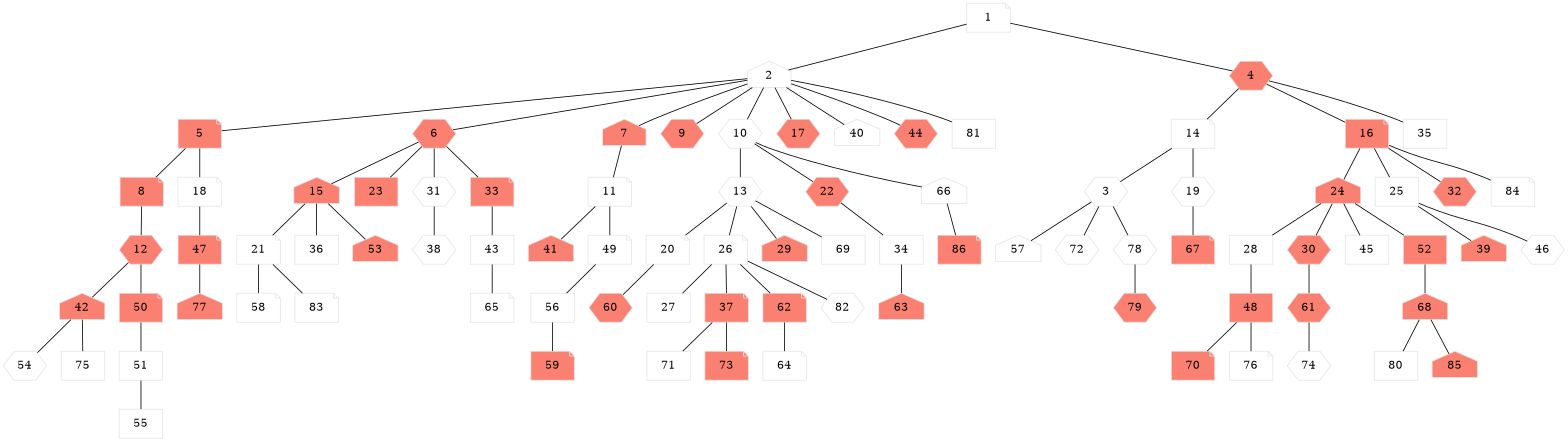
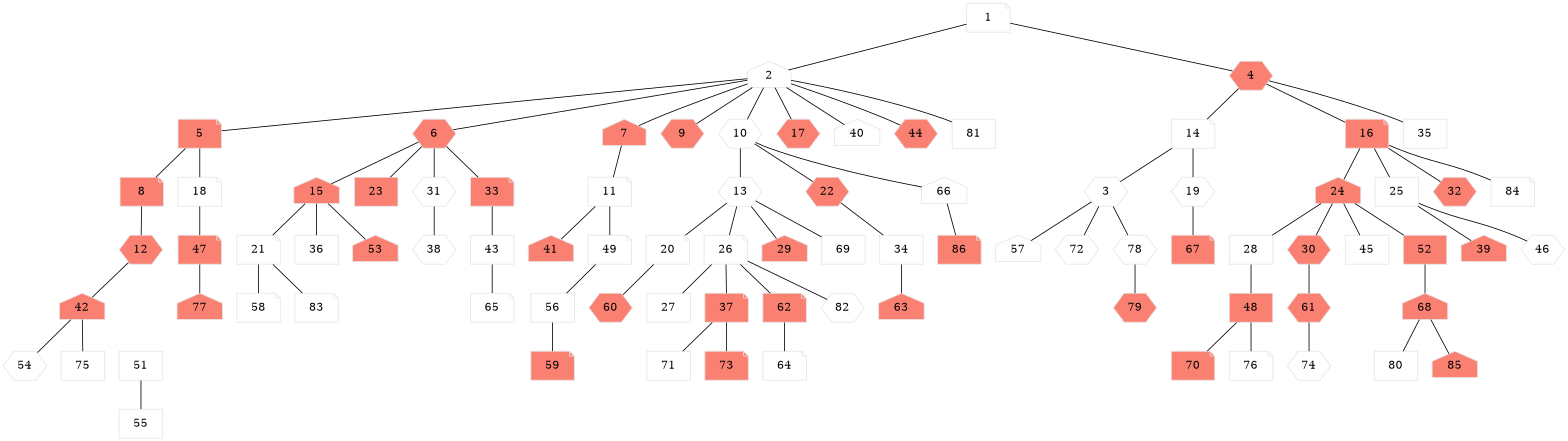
node "50": removed
